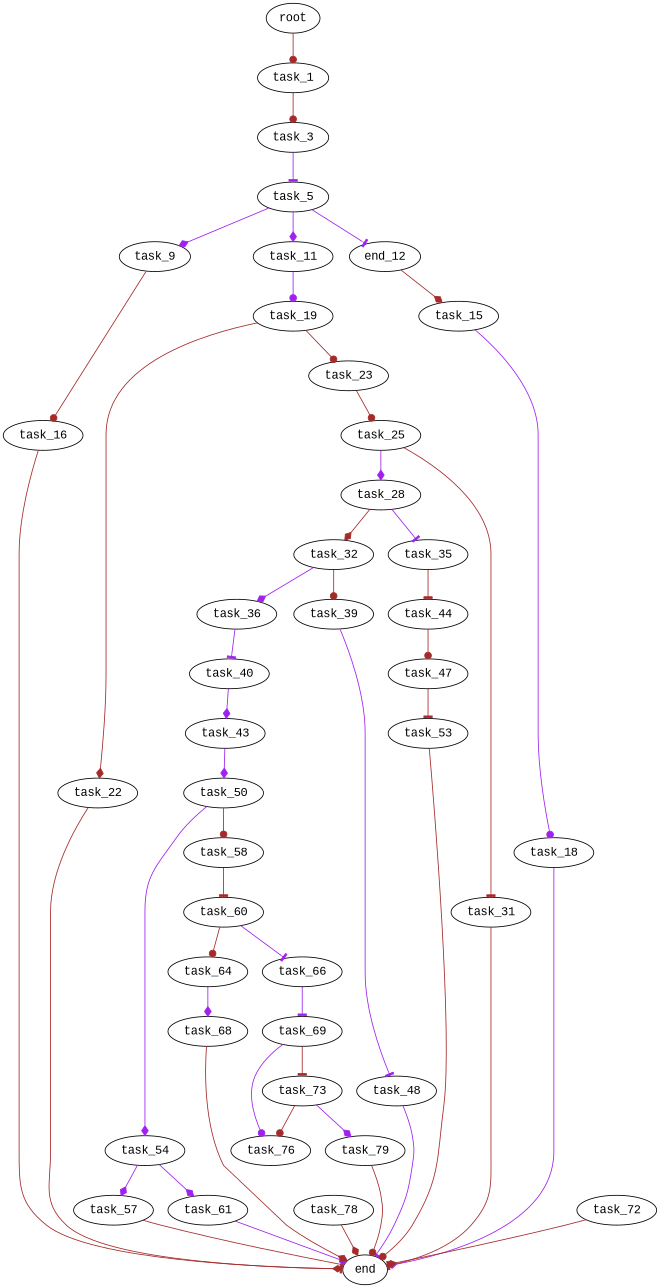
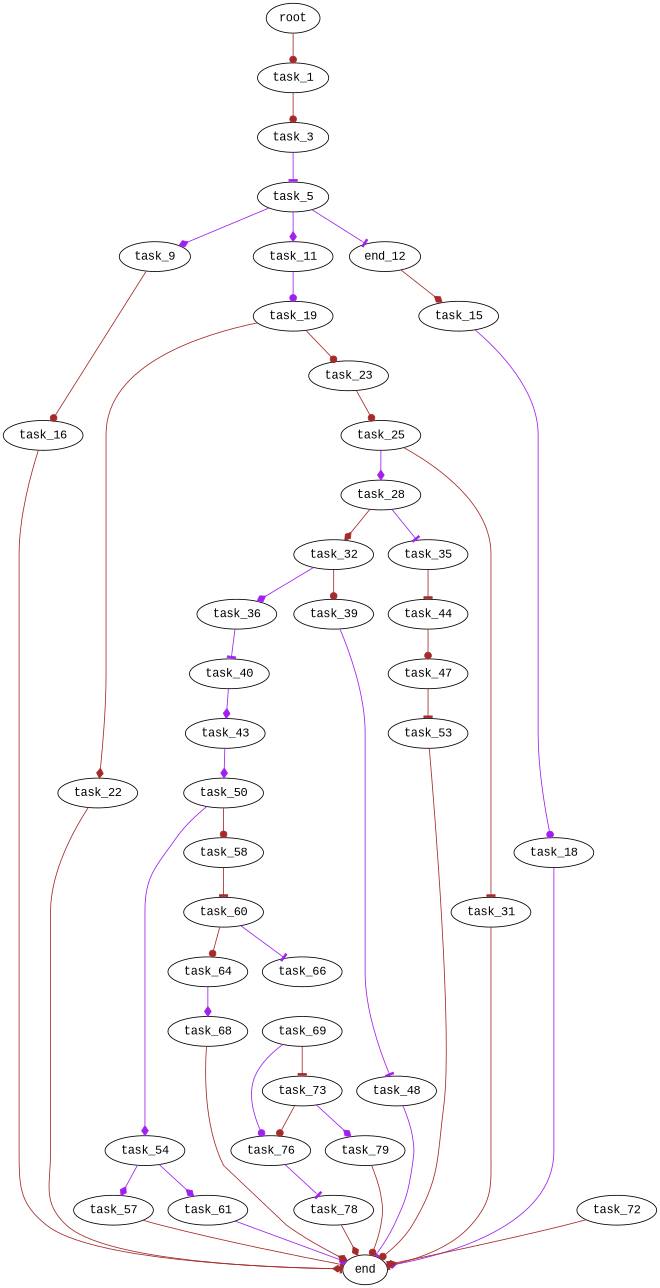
edge "task_66" -> "task_69": removed
edge "task_76" -> "task_78": added
